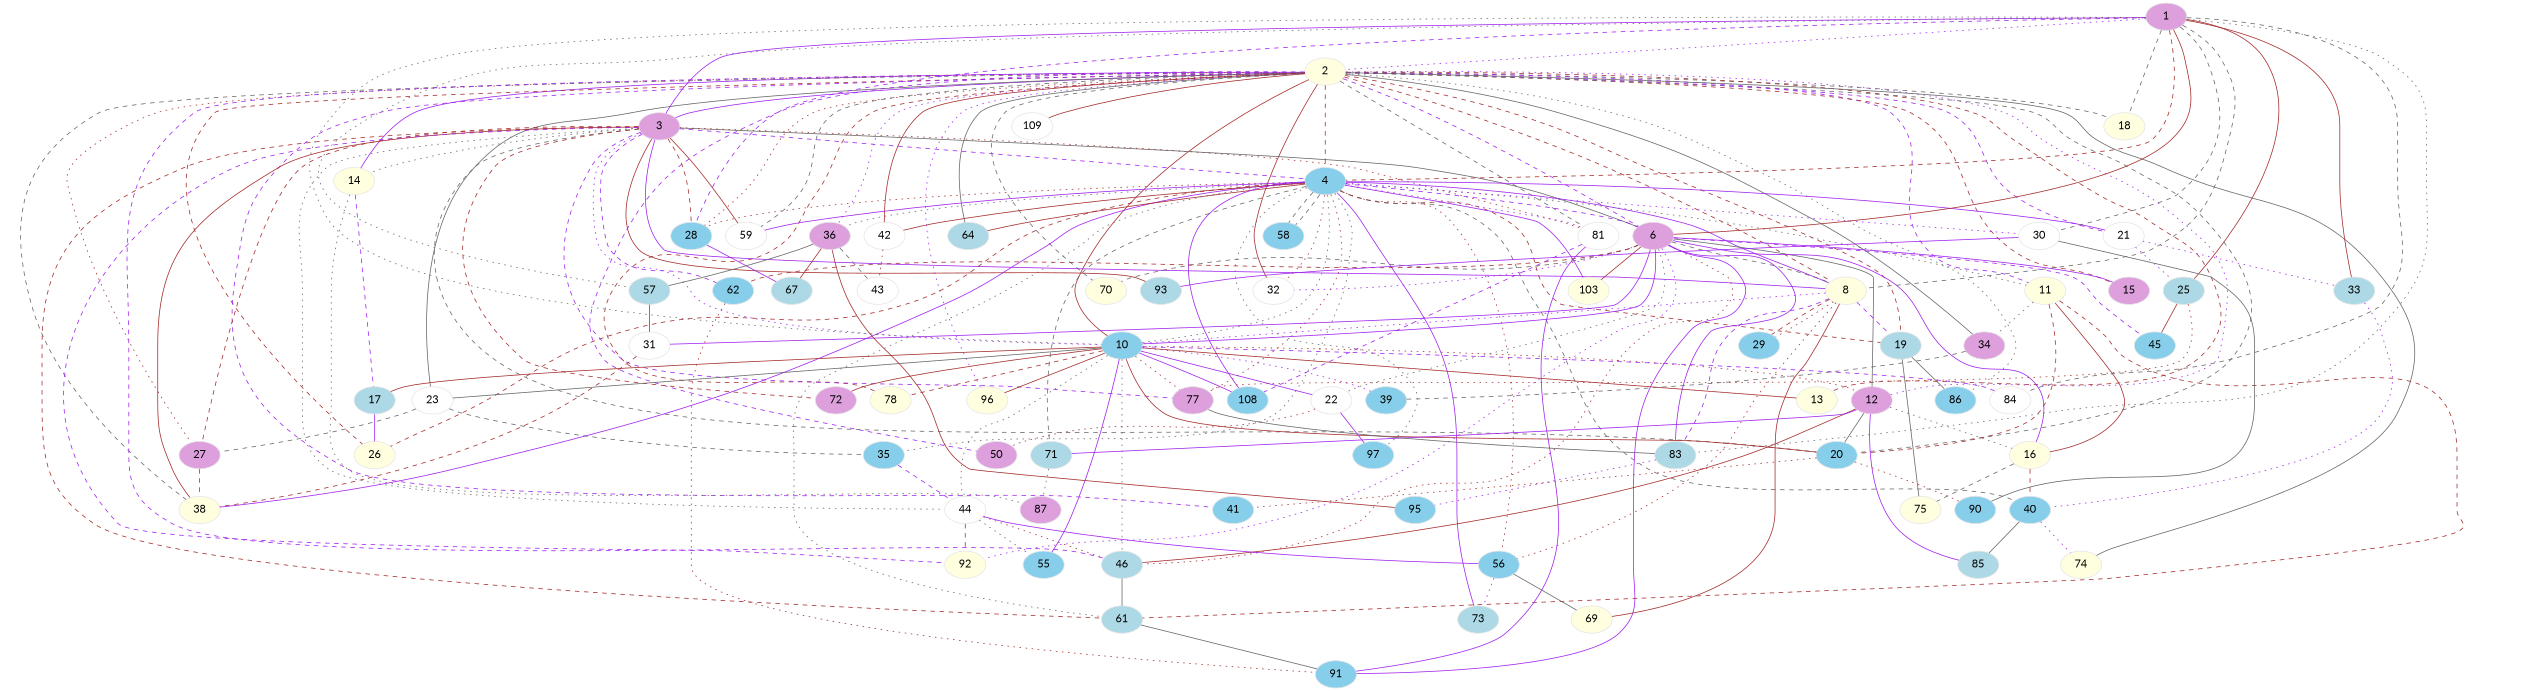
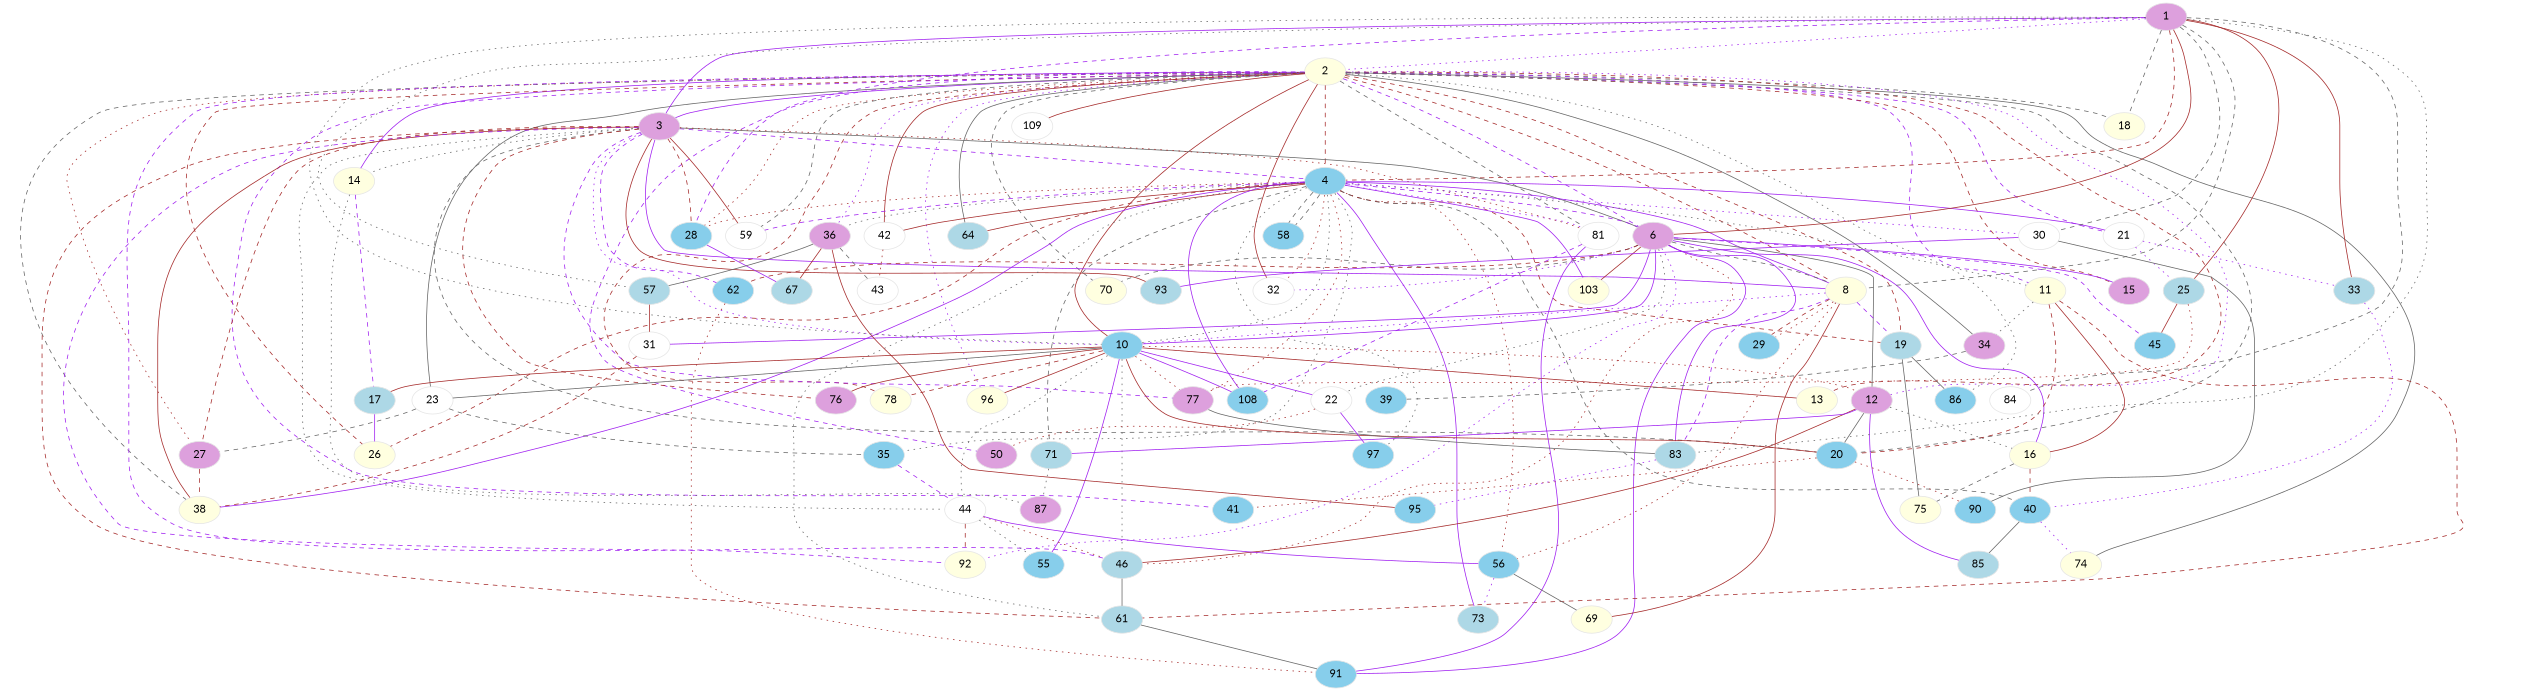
edge "4" -- "59": style solid -> dashed
edge "10" -- "39": removed
edge "10" -- "84": removed
node "72": label "72" -> "76"
